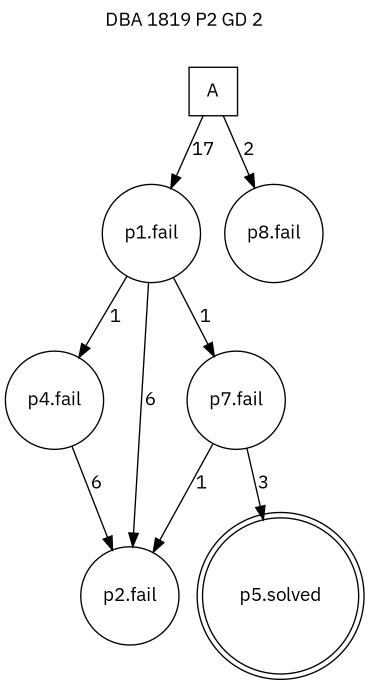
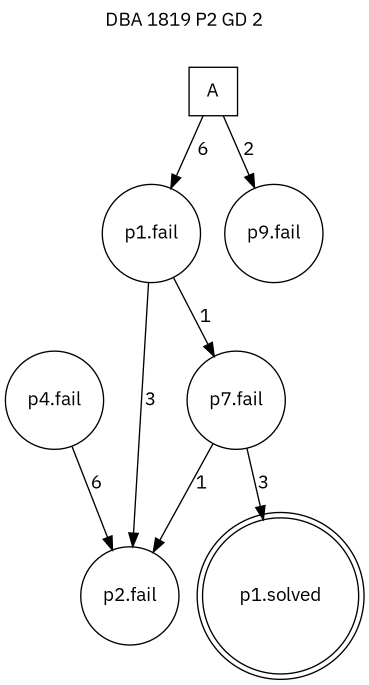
edge "A" -> "p1.fail": label "17" -> "6"
node "p8.fail": label "p8.fail" -> "p9.fail"
edge "p1.fail" -> "p4.fail": removed, label "1"
edge "p1.fail" -> "p2.fail": label "6" -> "3"
node "p5.solved": label "p5.solved" -> "p1.solved"
